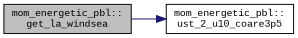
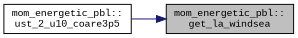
edge "mom_energetic_pbl:: get_la_windsea" -> "mom_energetic_pbl:: ust_2_u10_coare3p5": reversed
